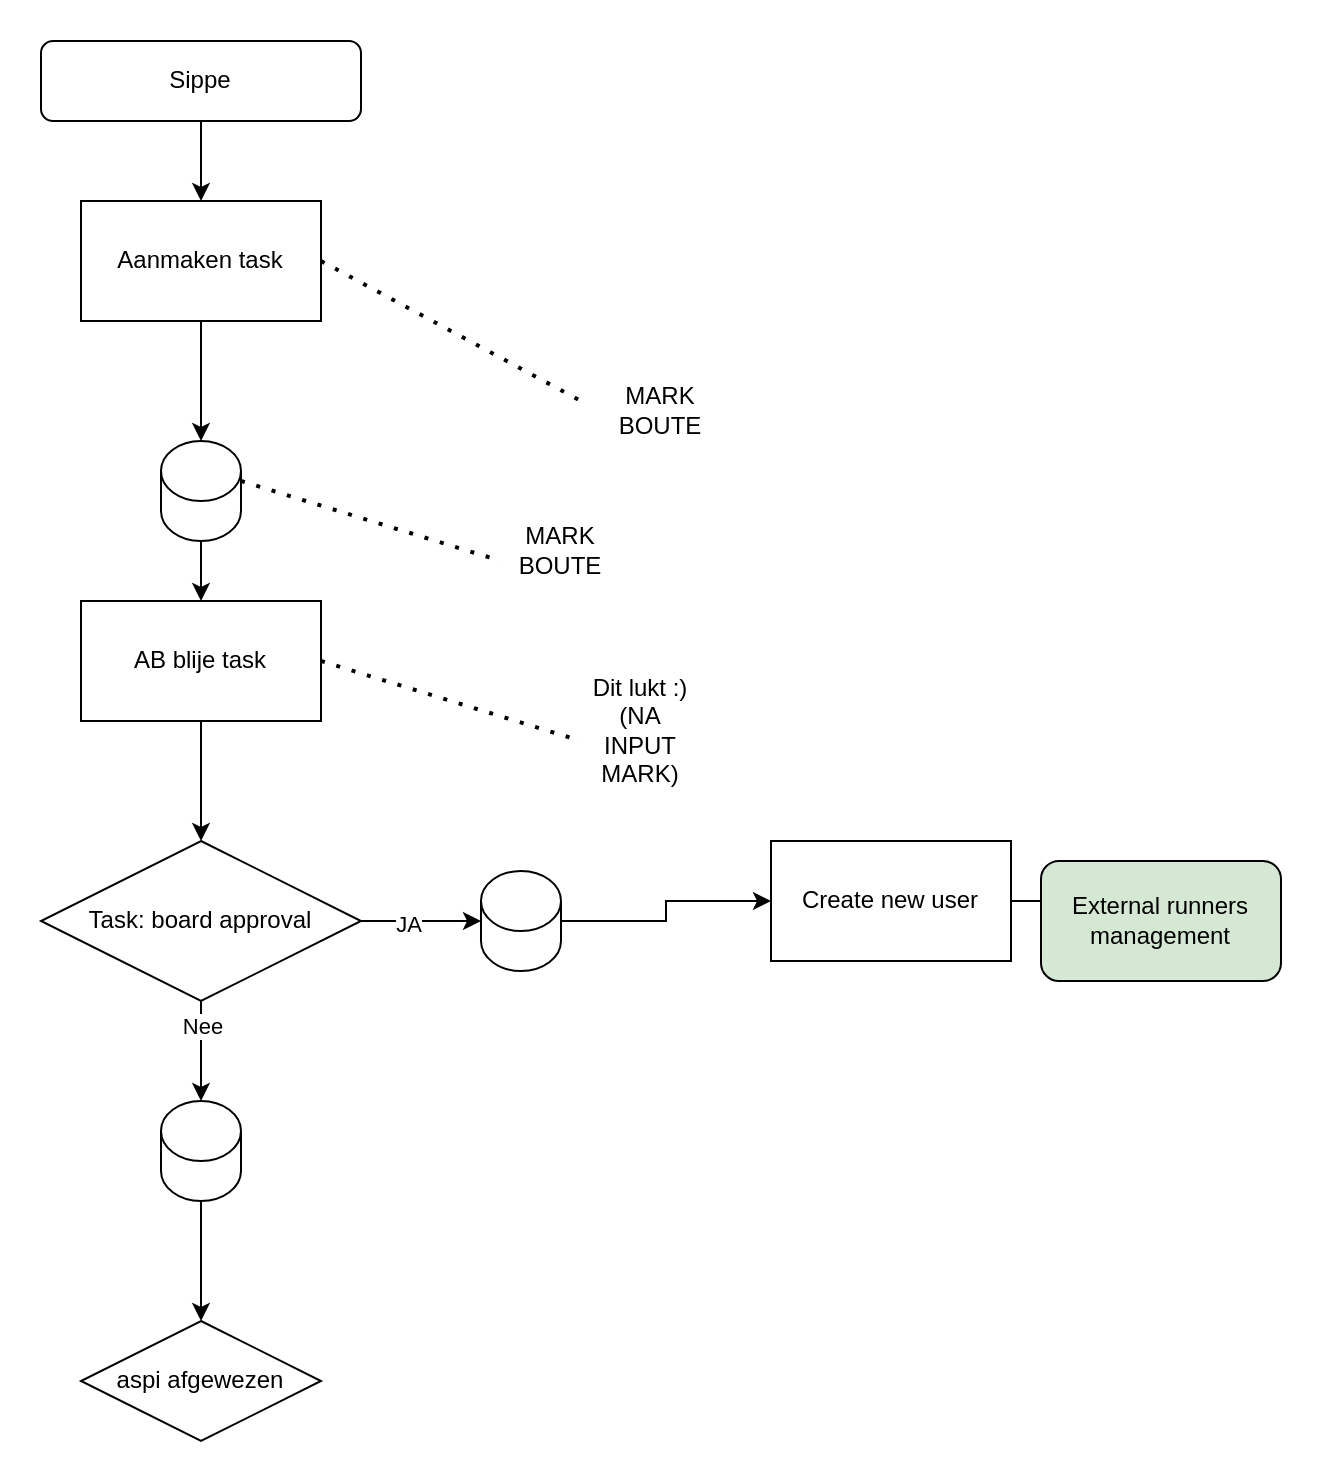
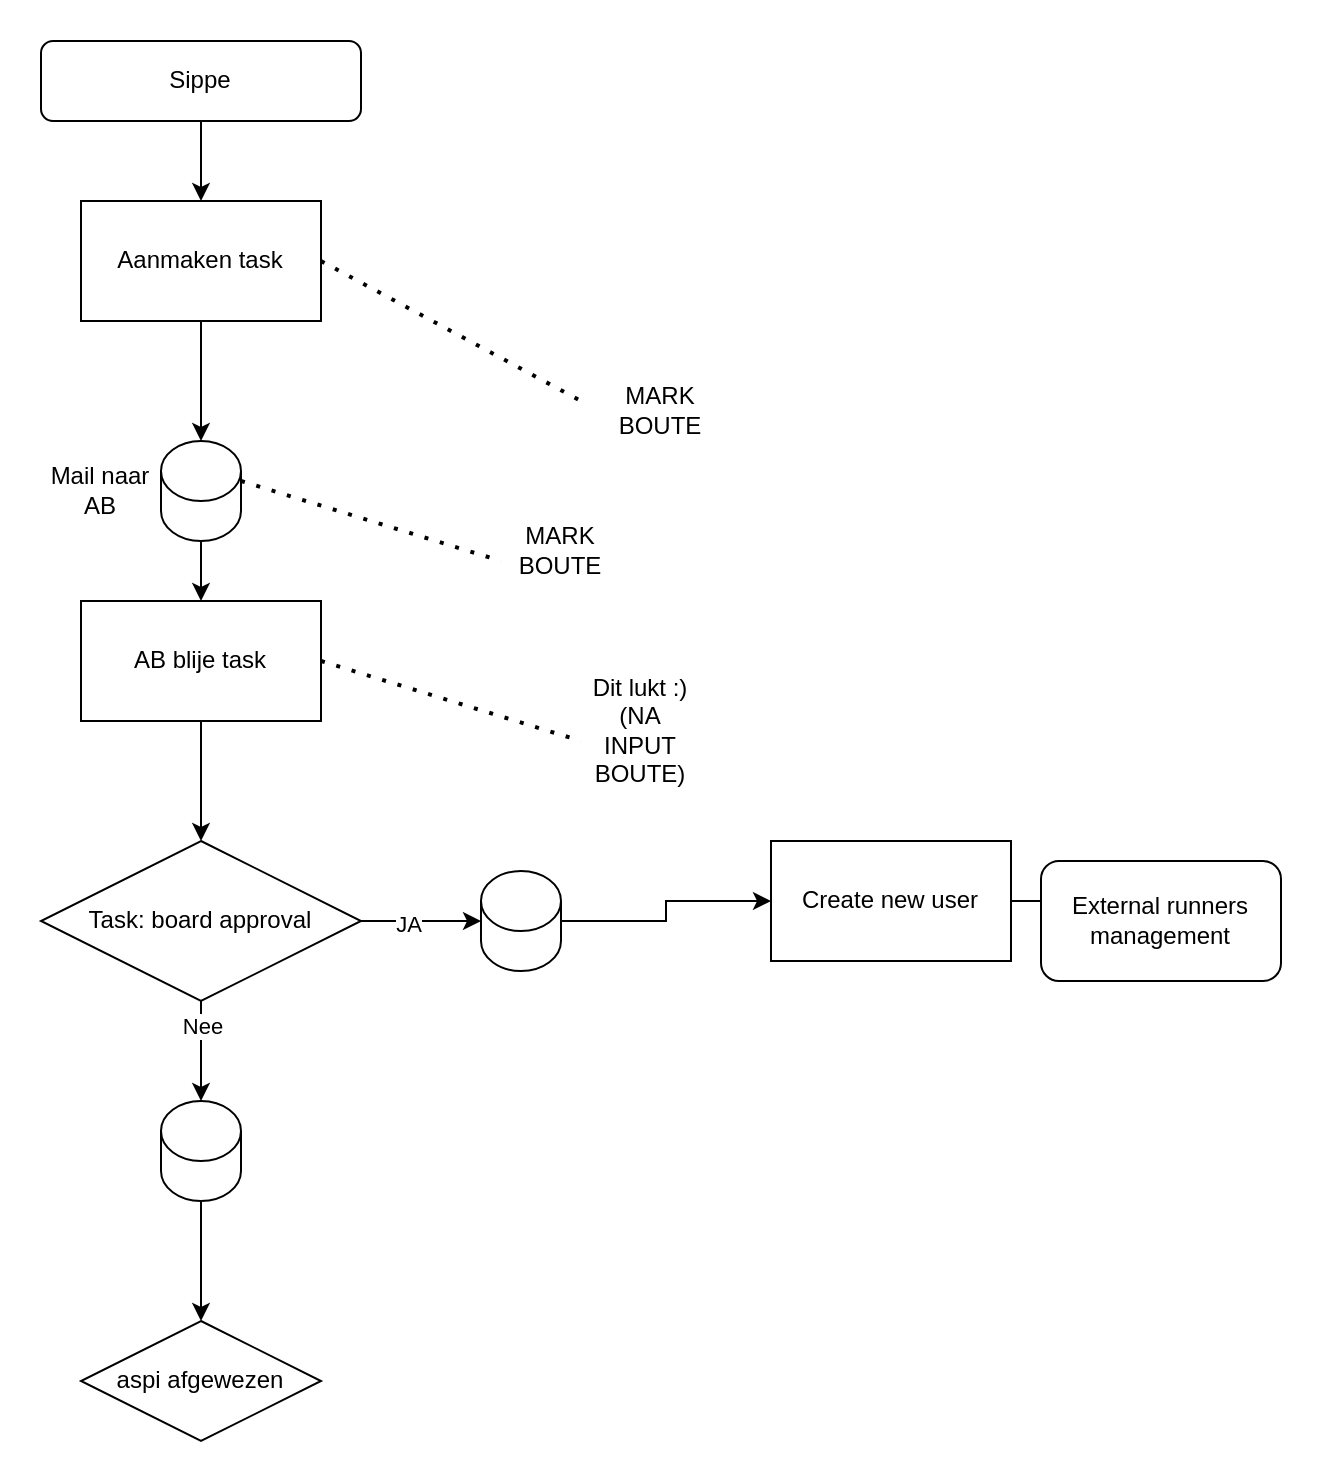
node "Mail naar AB": added
node "Dit lukt :) (NA INPUT MARK)": label "Dit lukt :) (NA INPUT MARK)" -> "Dit lukt :) (NA INPUT BOUTE)"
node "External runners management": fillcolor #d5e8d4 -> #ffffff
